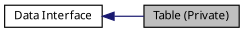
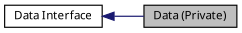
node "Table (Private)": label "Table (Private)" -> "Data (Private)"
